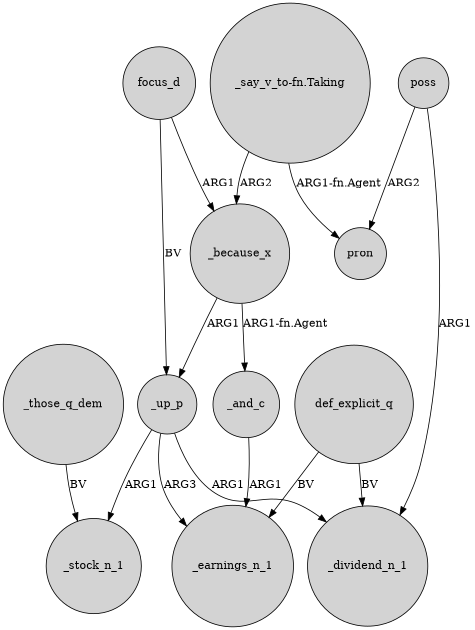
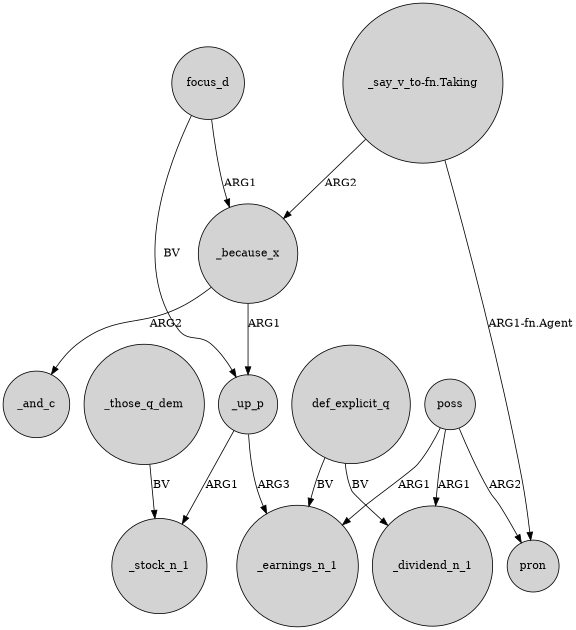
edge "_because_x" -> "_and_c": label "ARG1-fn.Agent" -> "ARG2"
edge "_and_c" -> "_earnings_n_1": now "poss" -> "_earnings_n_1"
edge "_up_p" -> "_dividend_n_1": removed, label "ARG1"
